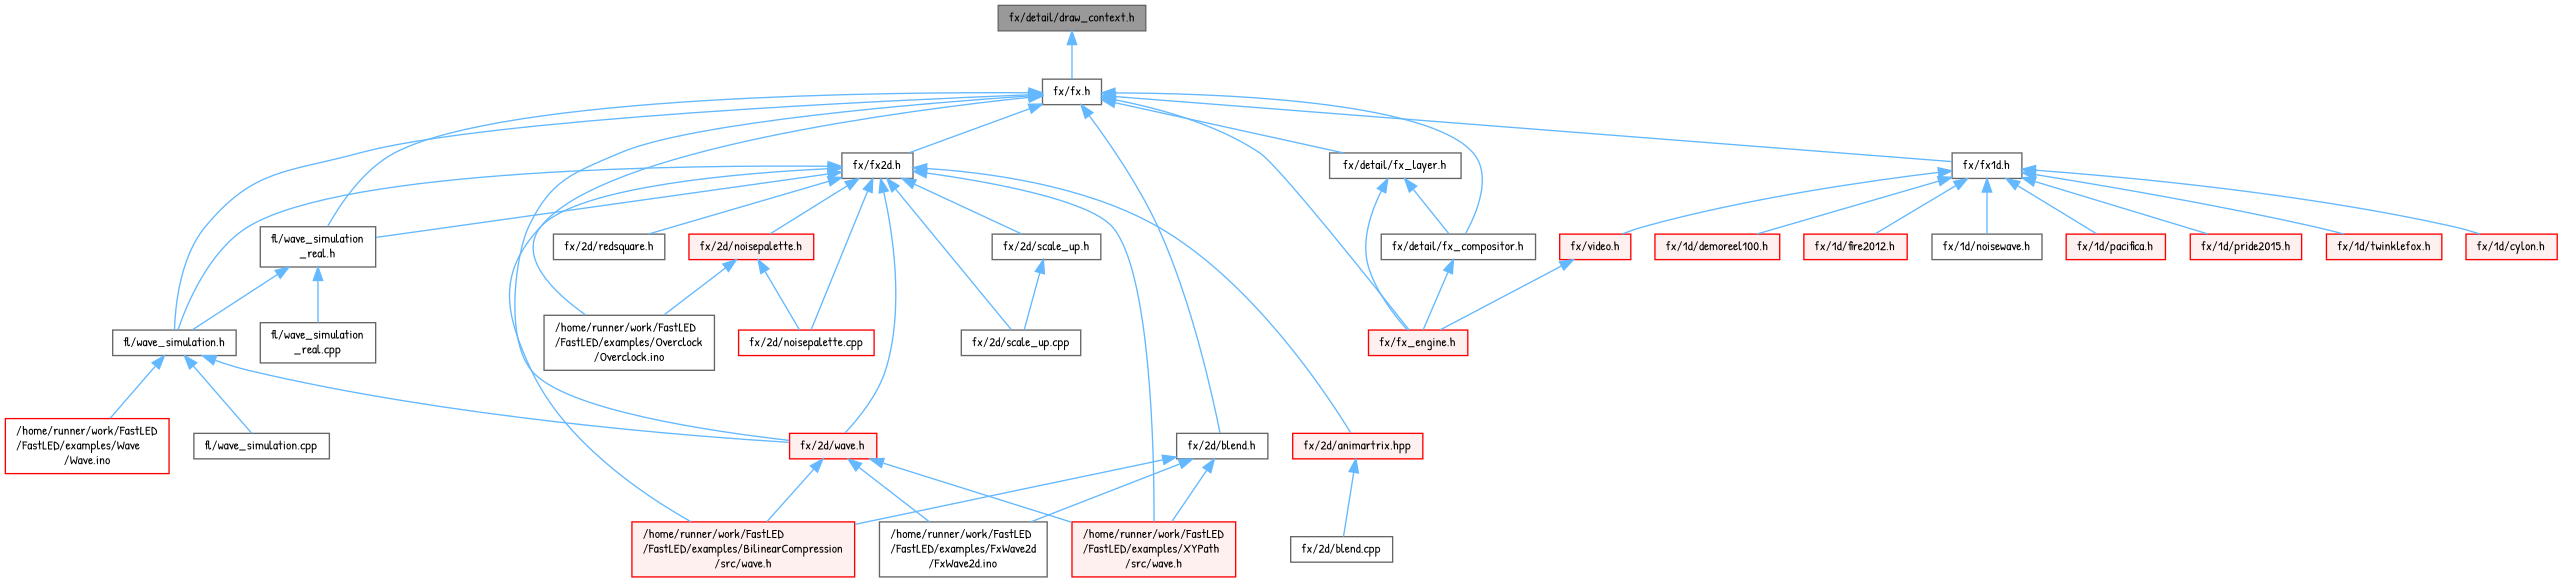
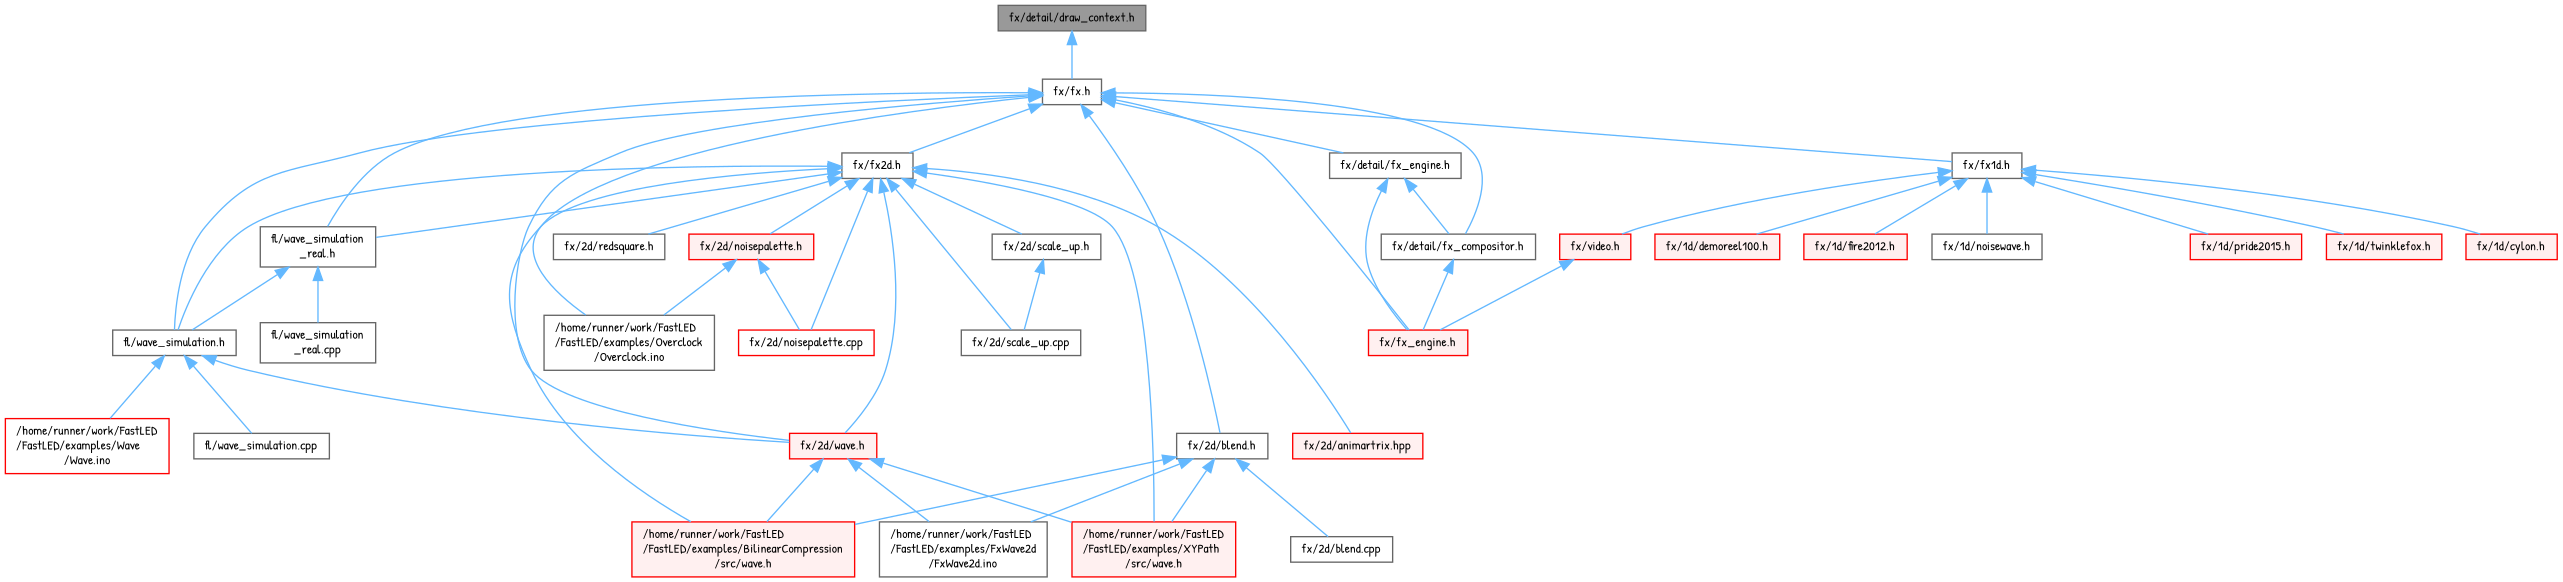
node "fx/detail/fx_layer.h": label "fx/detail/fx_layer.h" -> "fx/detail/fx_engine.h"
node "fx/1d/pacifica.h": removed
edge "fx/2d/blend.cpp" -> "fx/2d/animartrix.hpp": now "fx/2d/blend.cpp" -> "fx/2d/blend.h"
